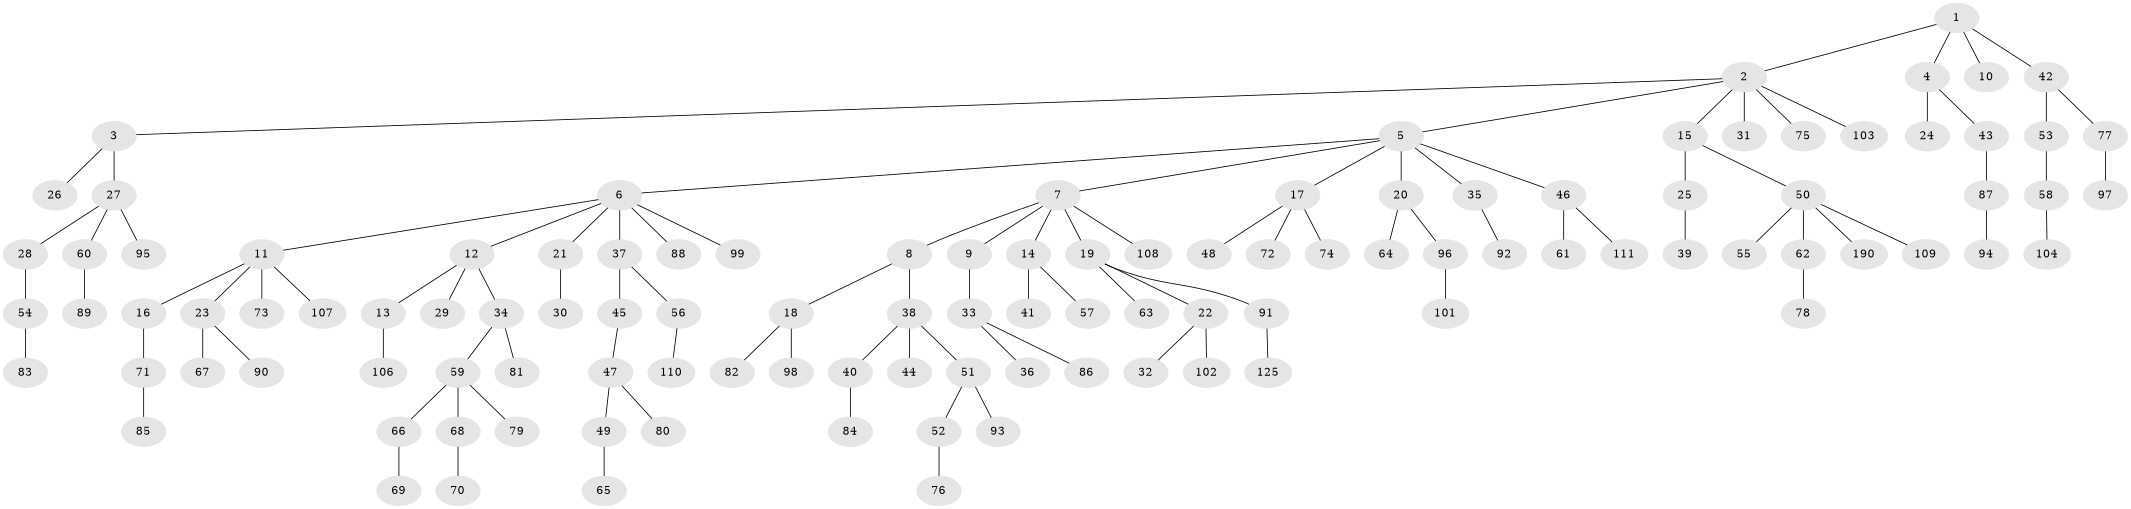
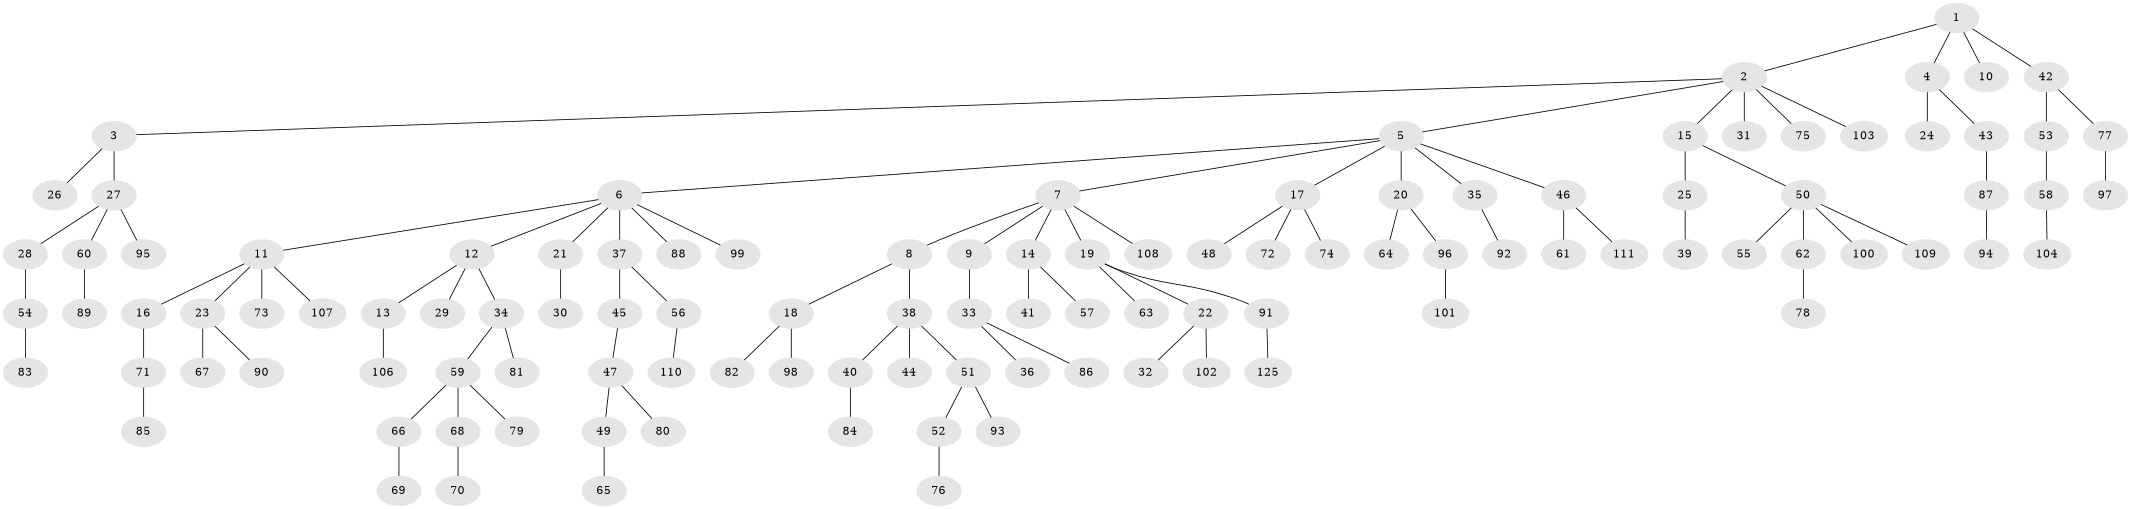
node "190": label "190" -> "100"
